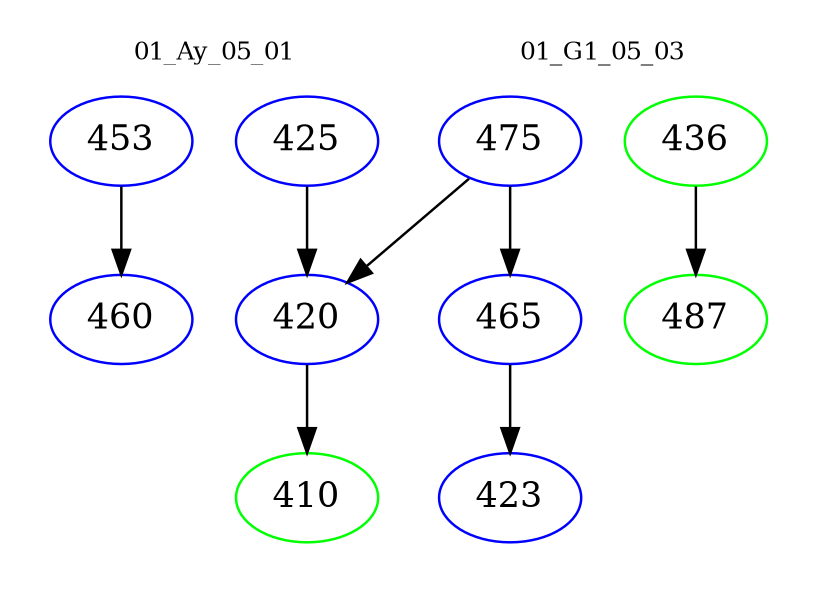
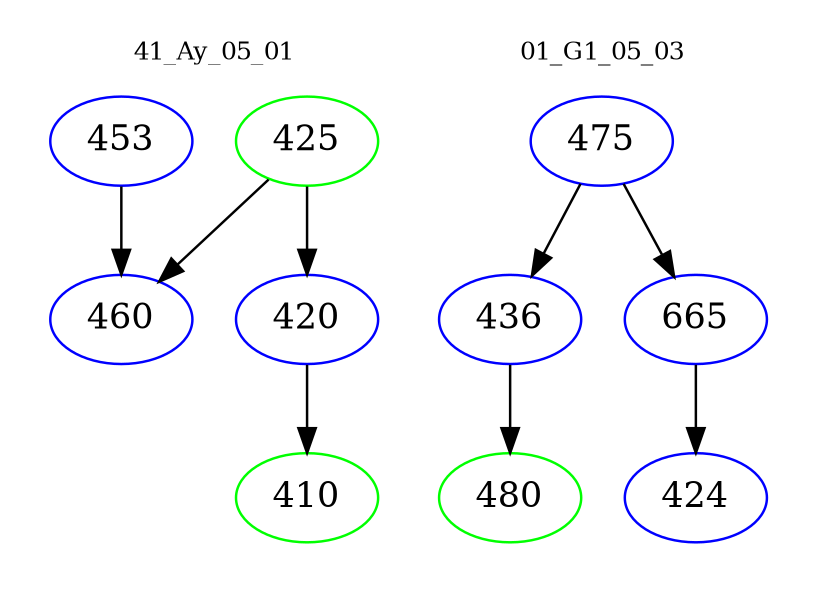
cluster "01_Ay_05_01": label "01_Ay_05_01" -> "41_Ay_05_01"
node "425": color blue -> green
node "436": color green -> blue
edge "475" -> "420": now "475" -> "436"
edge "425" -> "460": added
node "465": label "465" -> "665"
node "487": label "487" -> "480"
node "423": label "423" -> "424"
